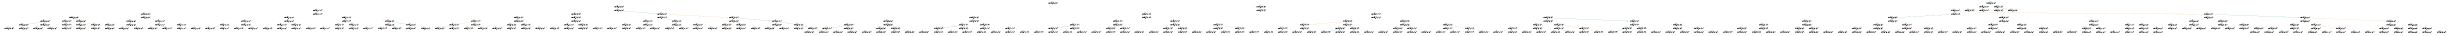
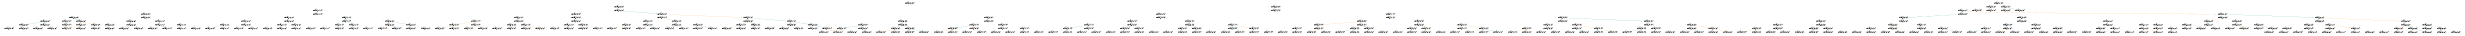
node "Node{data=[4219, 4219]}": added
